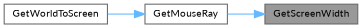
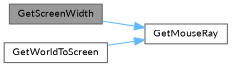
edge "GetMouseRay" -> "GetScreenWidth": reversed
